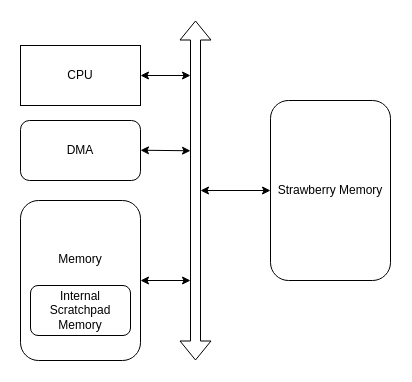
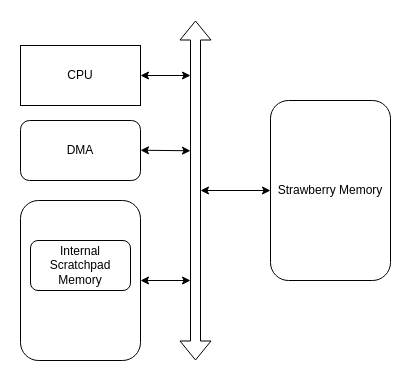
node "Memory": label "Memory" -> "Strawberry"
node "Internal Scratchpad Memory": moved (81, 311) -> (81, 266)
